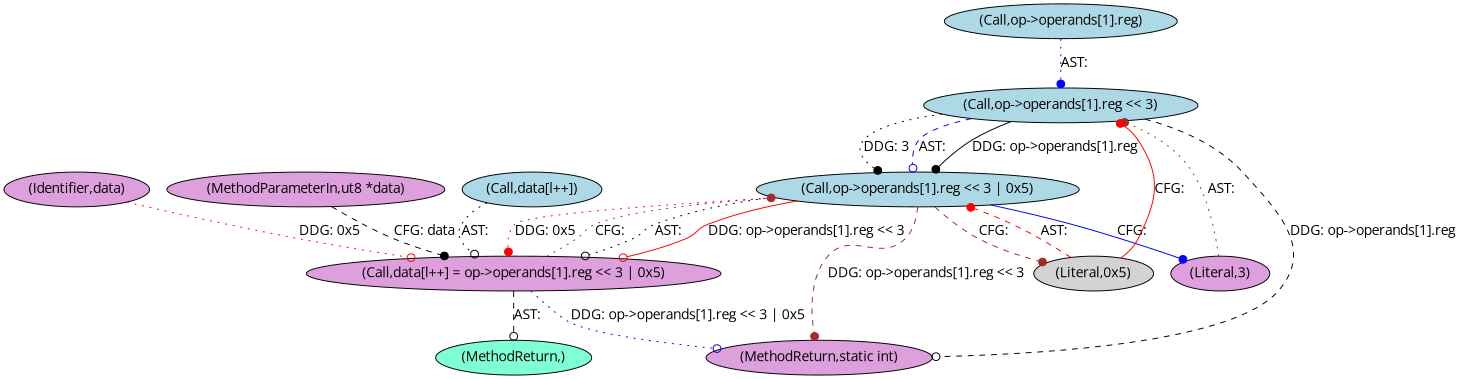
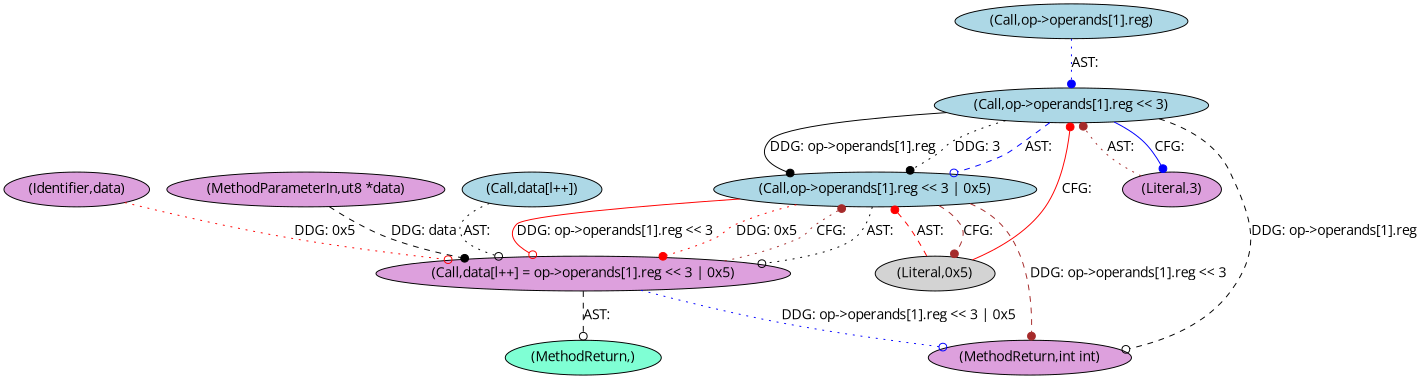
edge "(Call,op->operands[1].reg << 3 | 0x5)" -> "(Literal,3)": now "(Call,op->operands[1].reg << 3)" -> "(Literal,3)"
edge "(MethodParameterIn,ut8 *data)" -> "(Call,data[l++] = op->operands[1].reg << 3 | 0x5)": label "CFG: data" -> "DDG: data"
node "(MethodReturn,static int)": label "(MethodReturn,static int)" -> "(MethodReturn,int int)"
